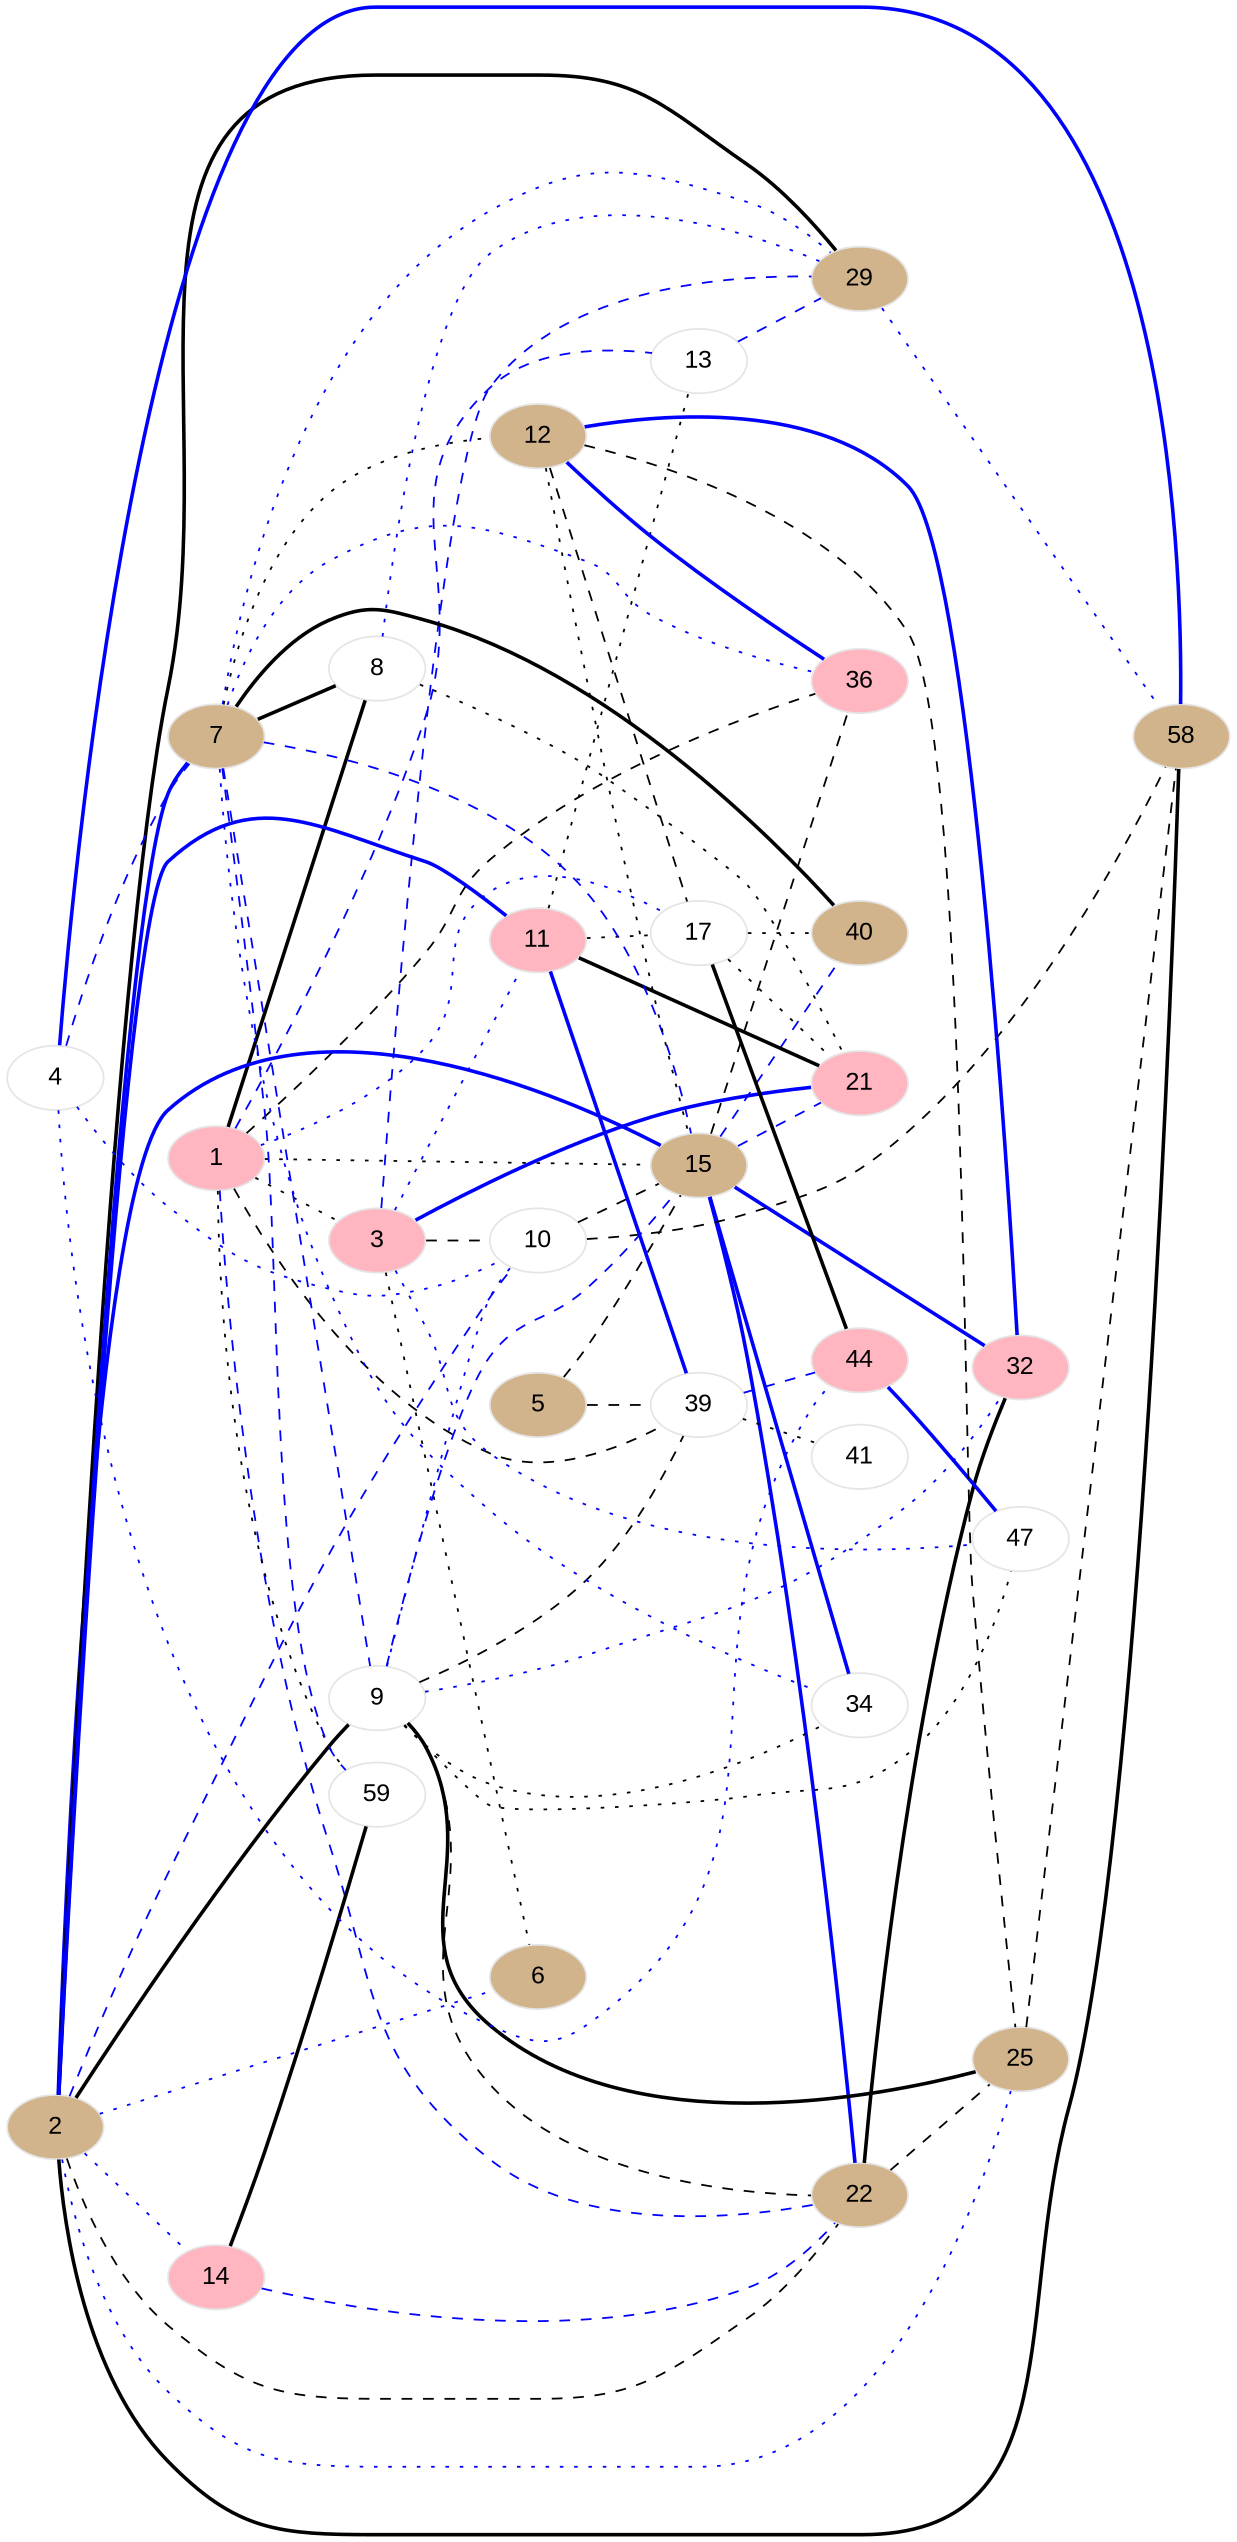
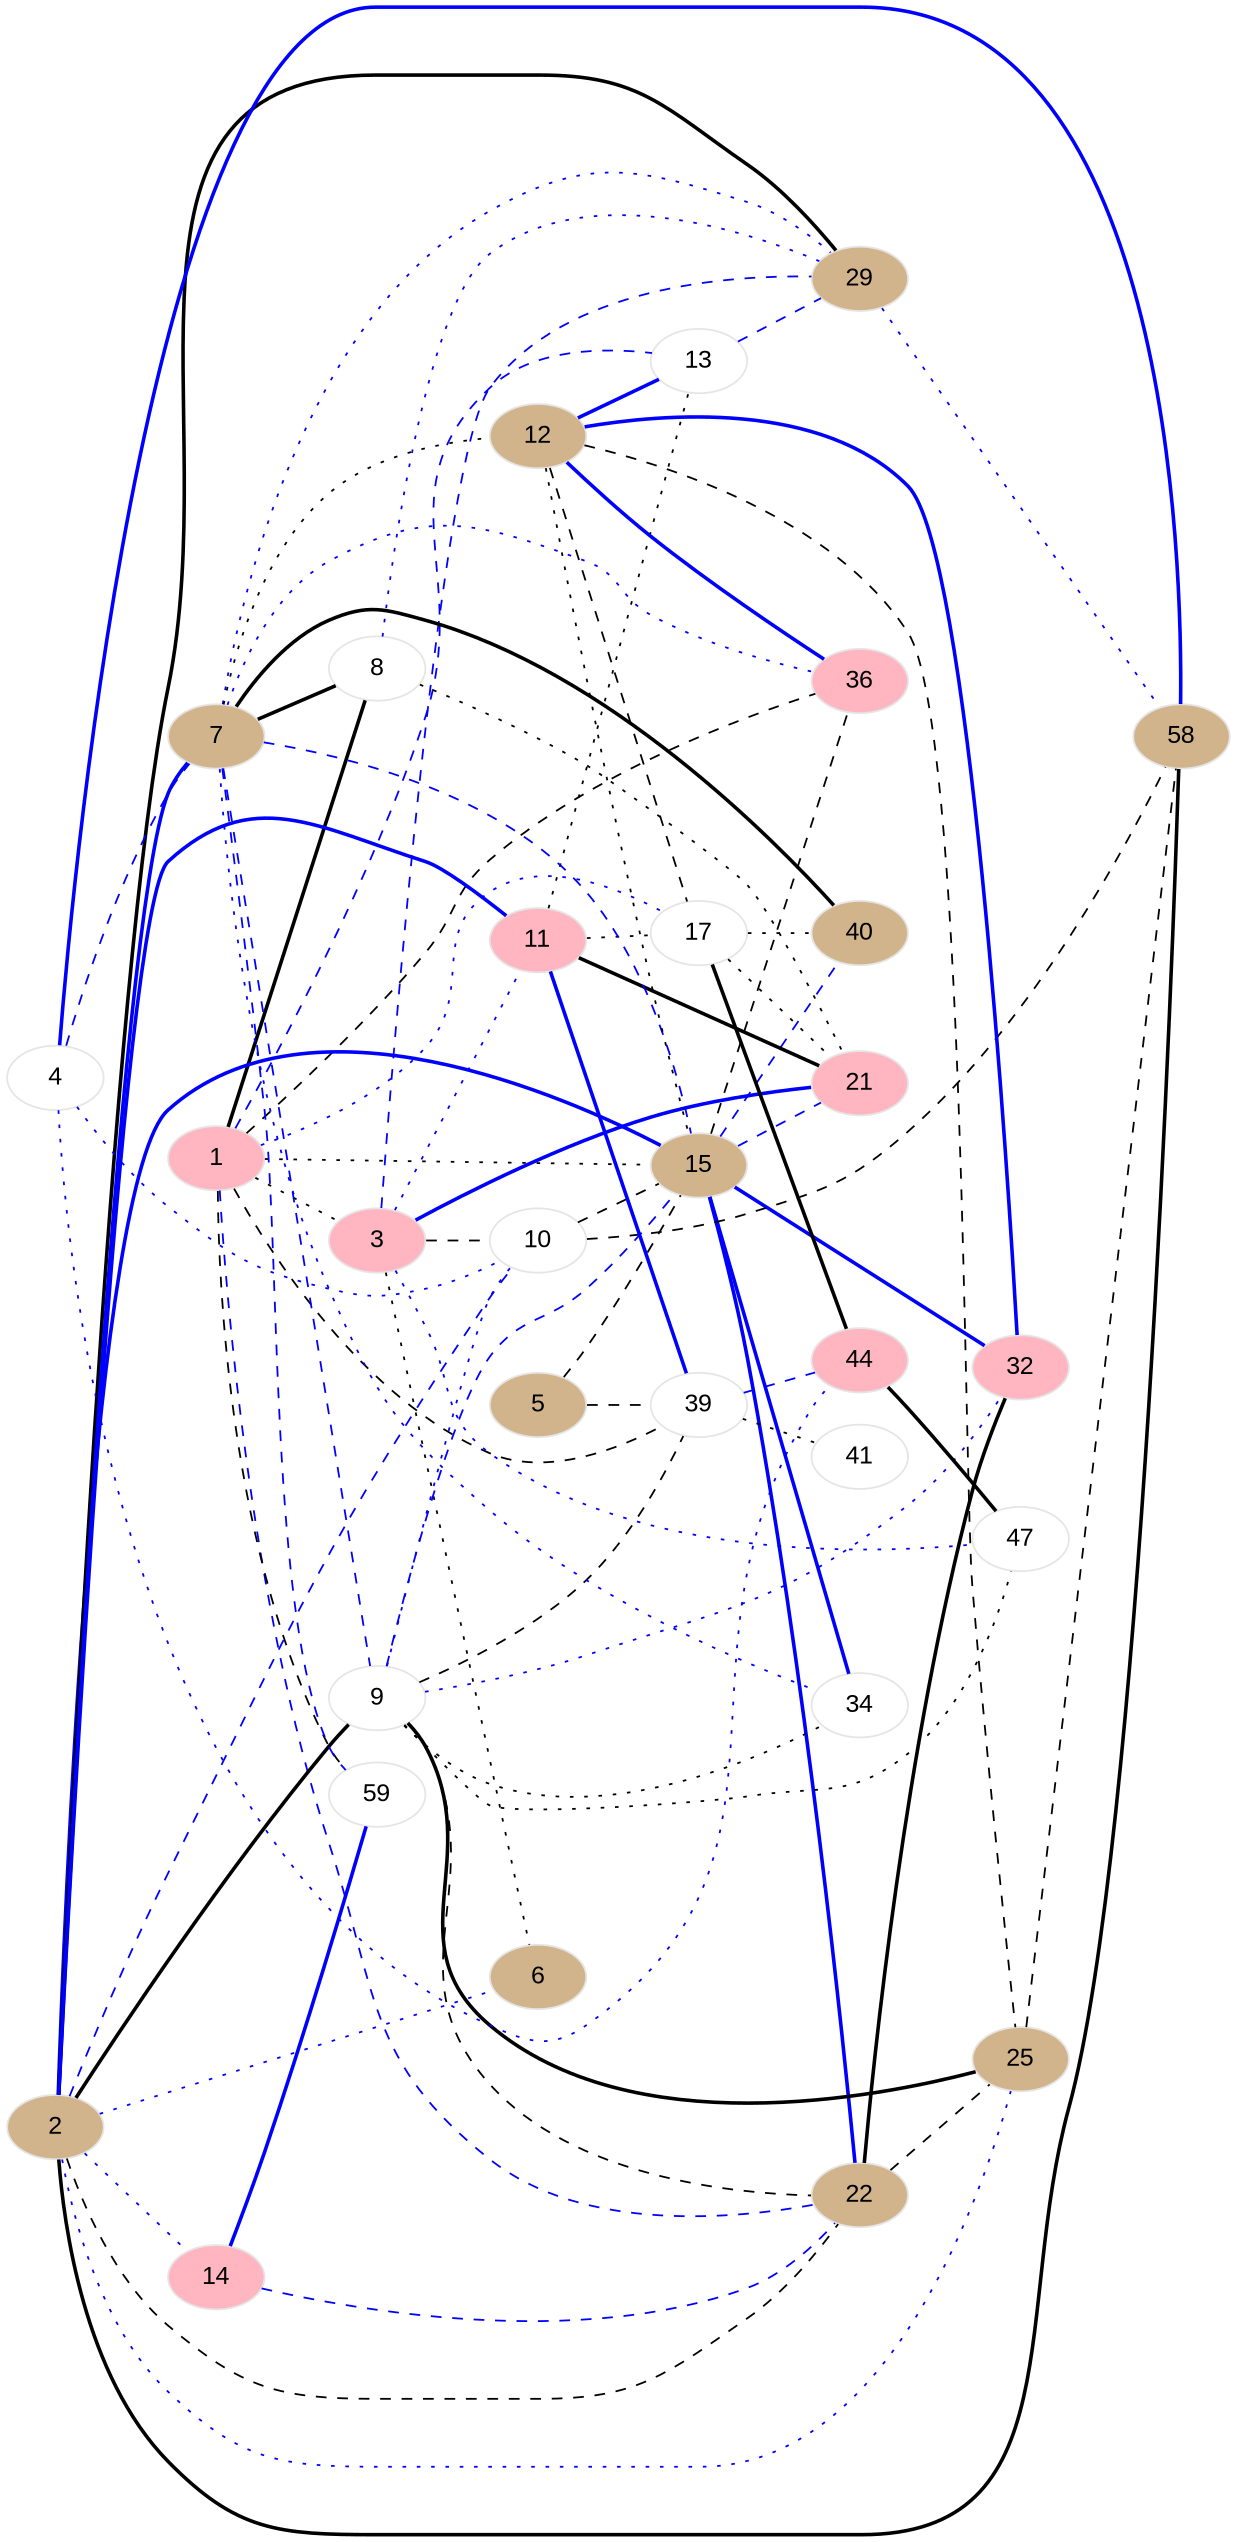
edge "13" -- "12": added
edge "44" -- "47": color blue -> black
edge "1" -- "59": style dotted -> dashed
edge "59" -- "14": color black -> blue
